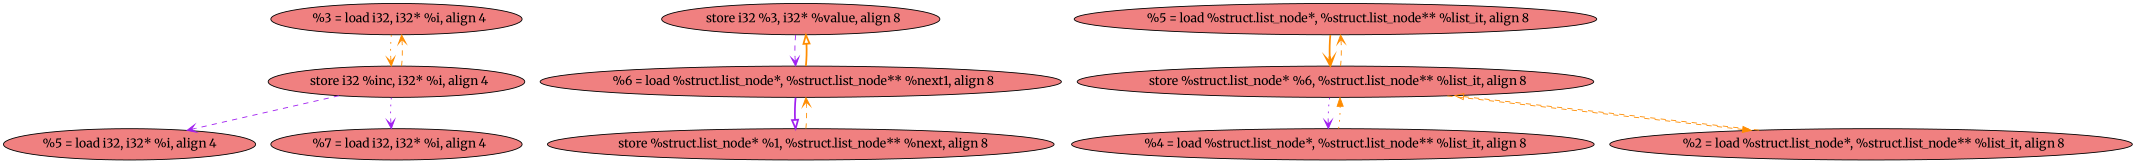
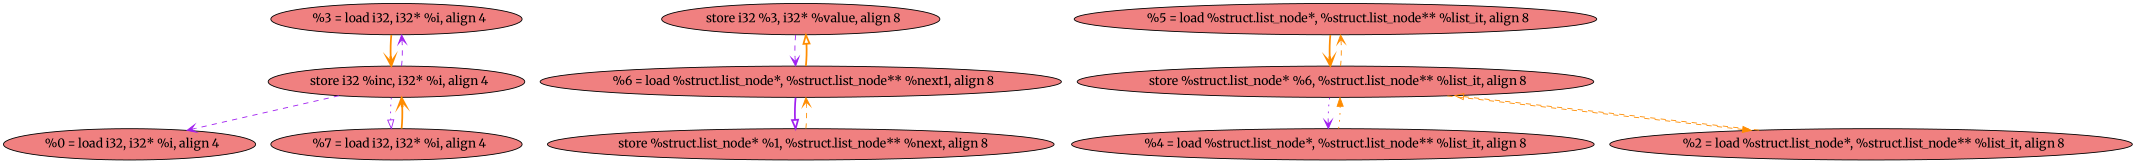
edge "%3 = load i32, i32* %i, align 4" -> "store i32 %inc, i32* %i, align 4": style dotted -> bold
edge "store i32 %inc, i32* %i, align 4" -> "%3 = load i32, i32* %i, align 4": color darkorange -> purple
edge "store i32 %inc, i32* %i, align 4" -> "%7 = load i32, i32* %i, align 4": arrowhead vee -> onormal
edge "%7 = load i32, i32* %i, align 4" -> "store i32 %inc, i32* %i, align 4": added
node "%5 = load i32, i32* %i, align 4": label "%5 = load i32, i32* %i, align 4" -> "%0 = load i32, i32* %i, align 4"
